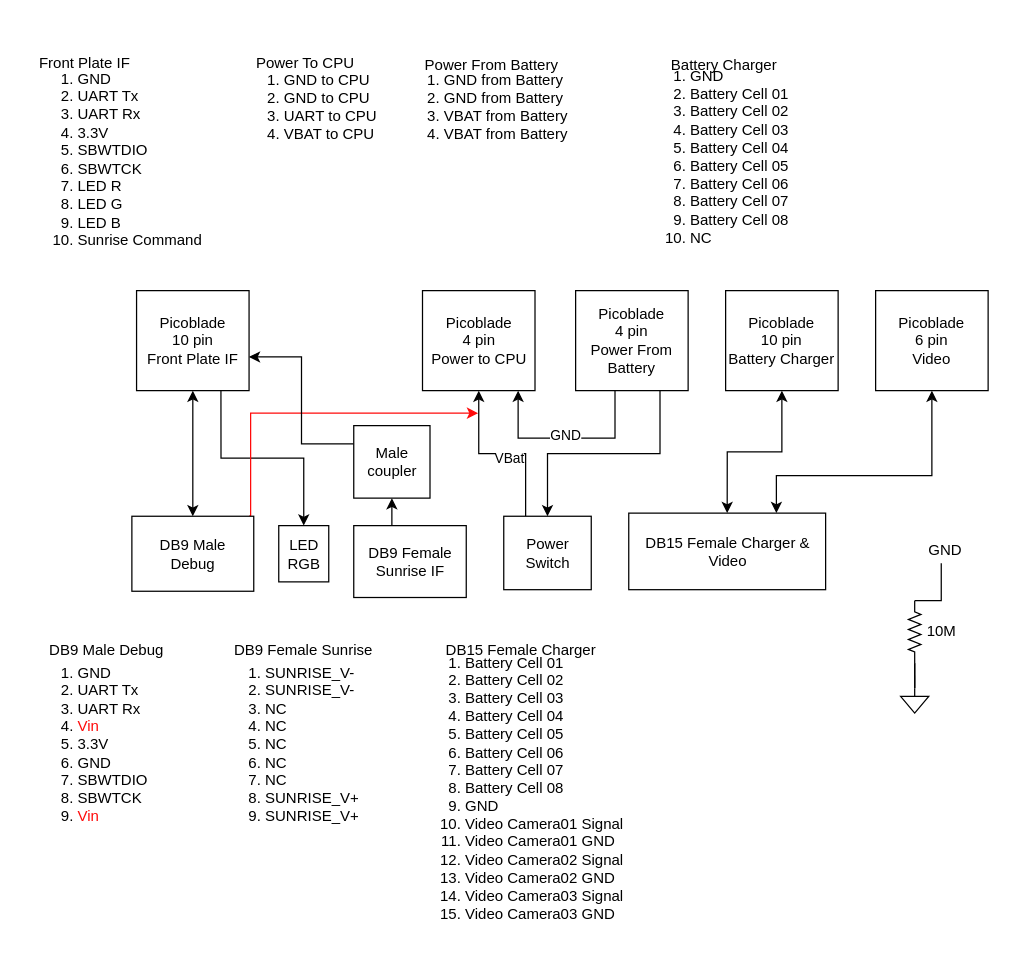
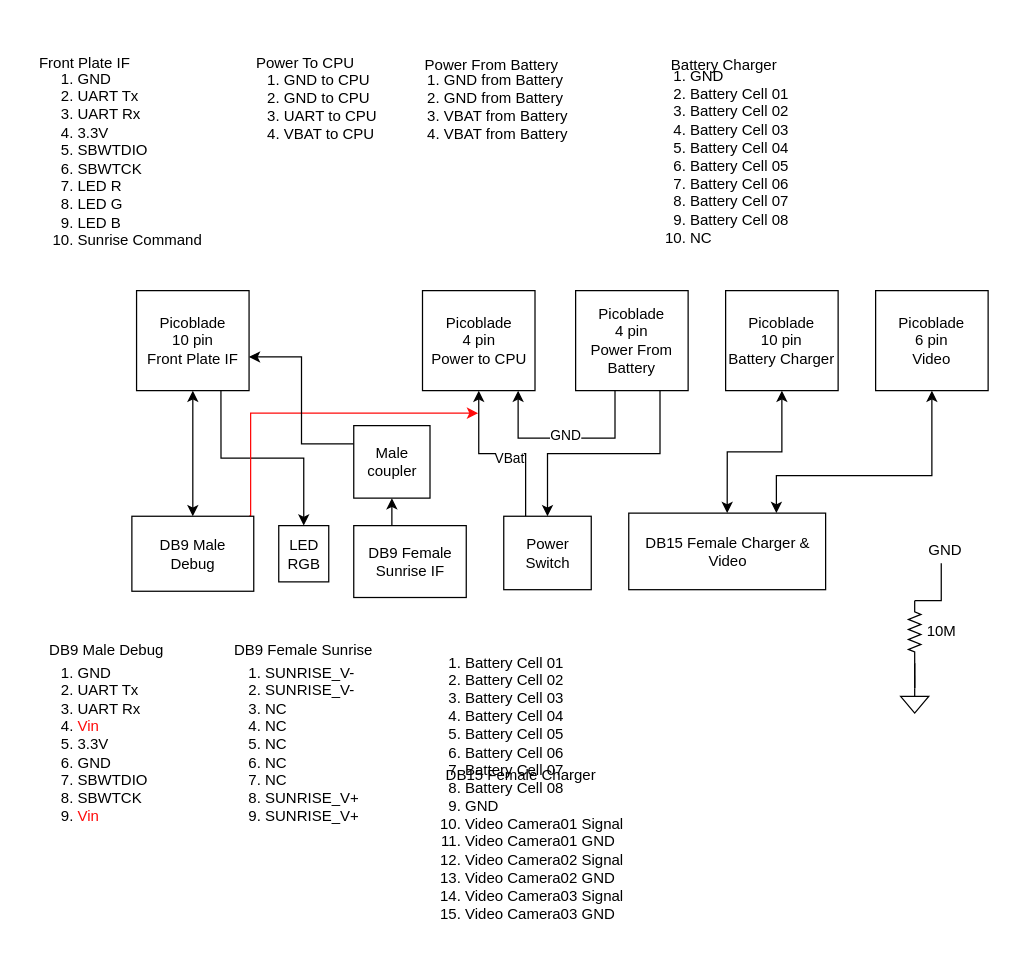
node "DB15 Female Charger": moved (521, 651) -> (521, 776)
